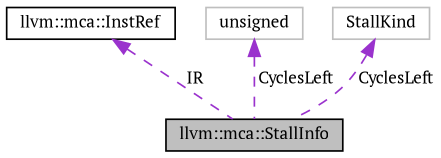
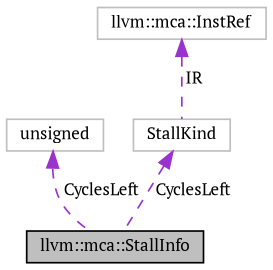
node "llvm::mca::InstRef": color black -> grey75
edge "llvm::mca::StallInfo" -> "llvm::mca::InstRef": now "StallKind" -> "llvm::mca::InstRef"
